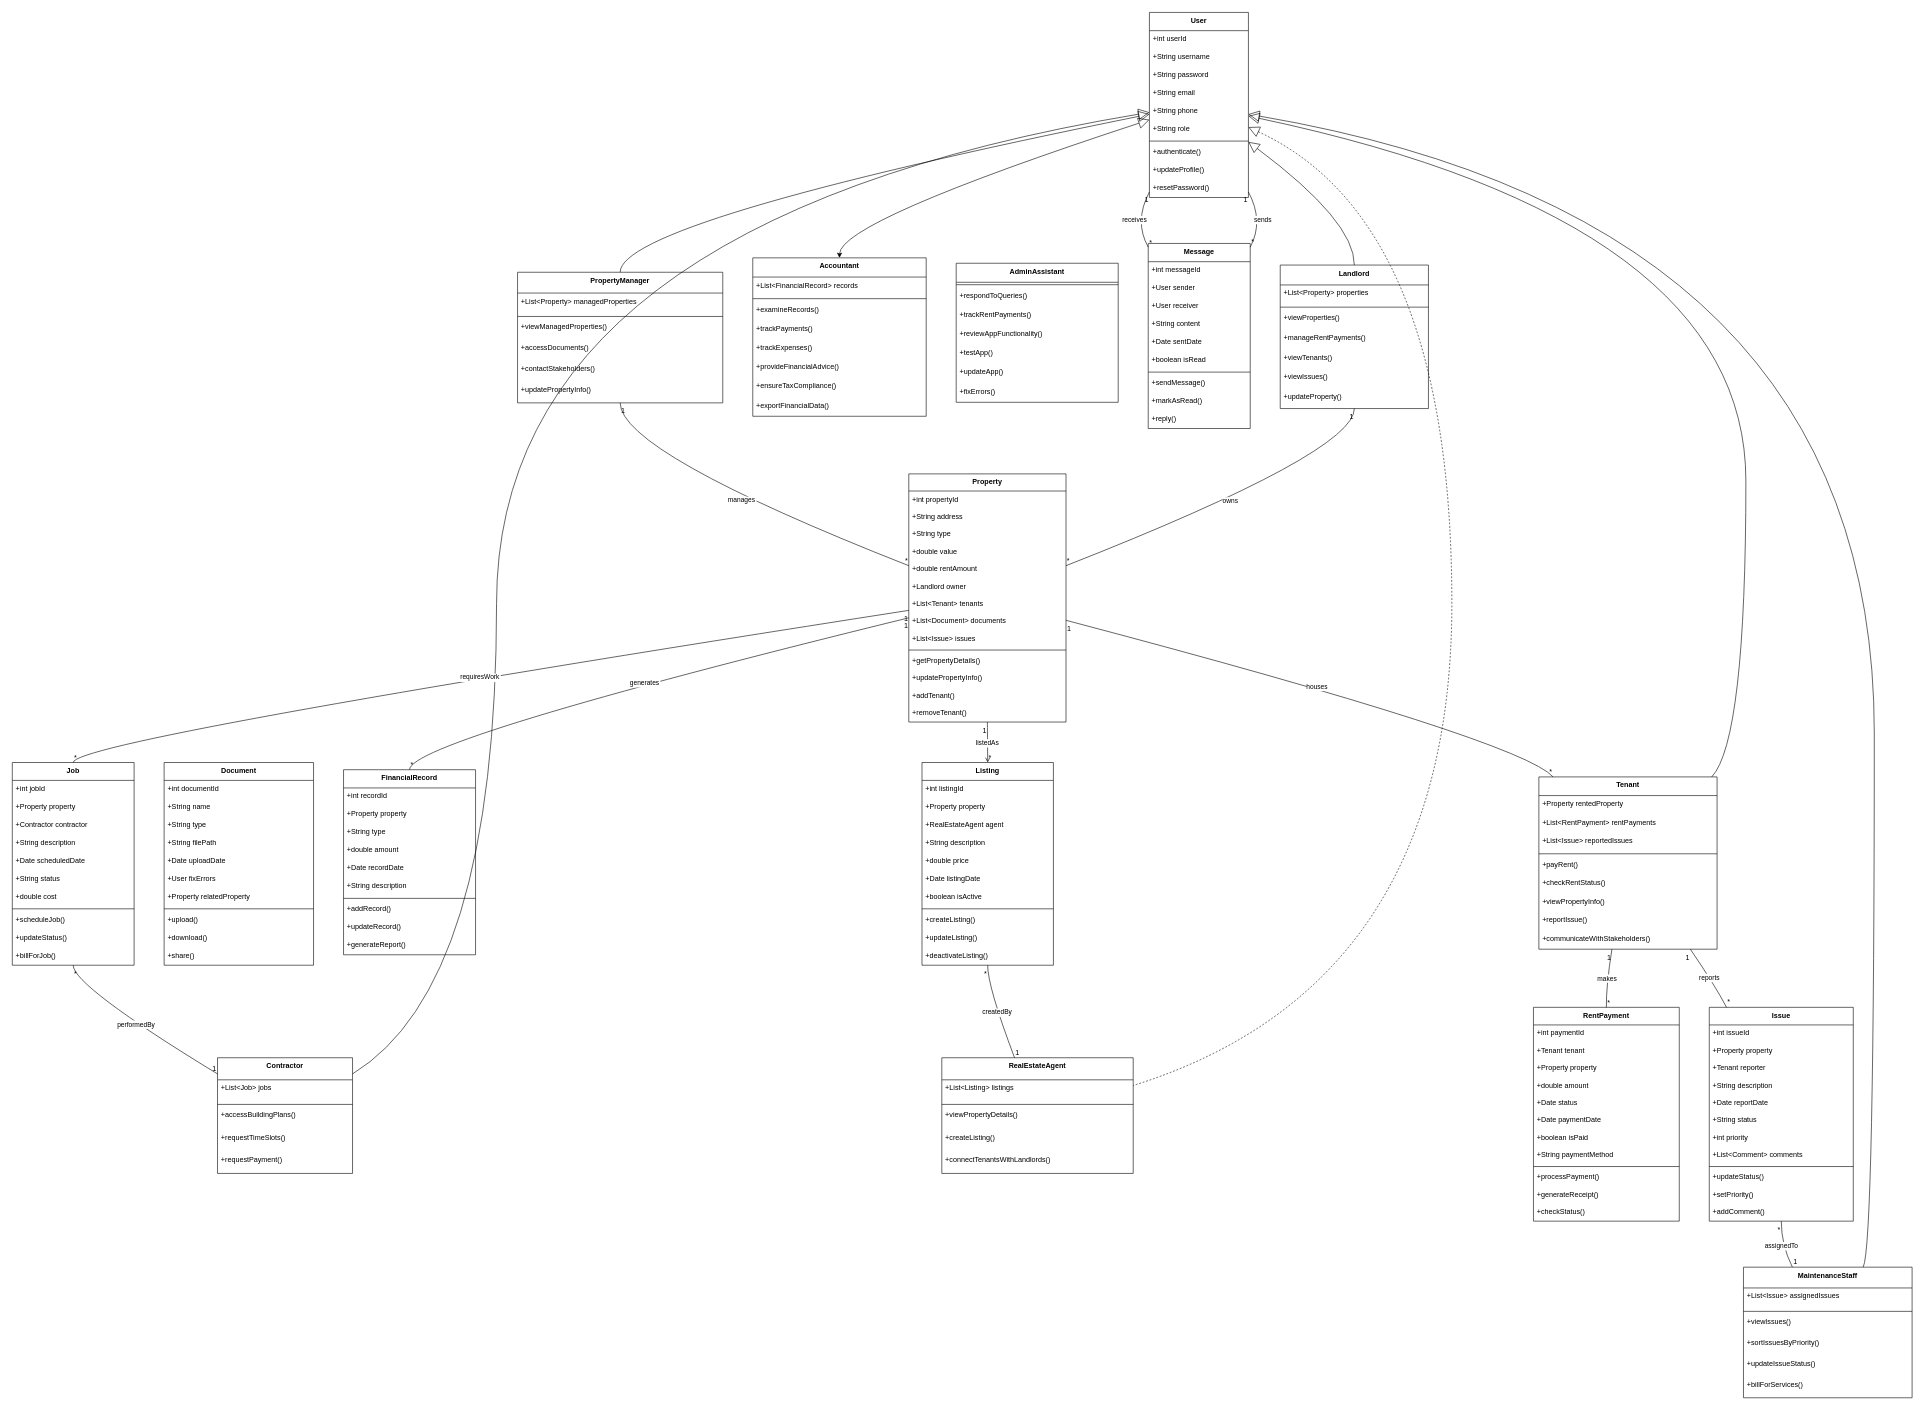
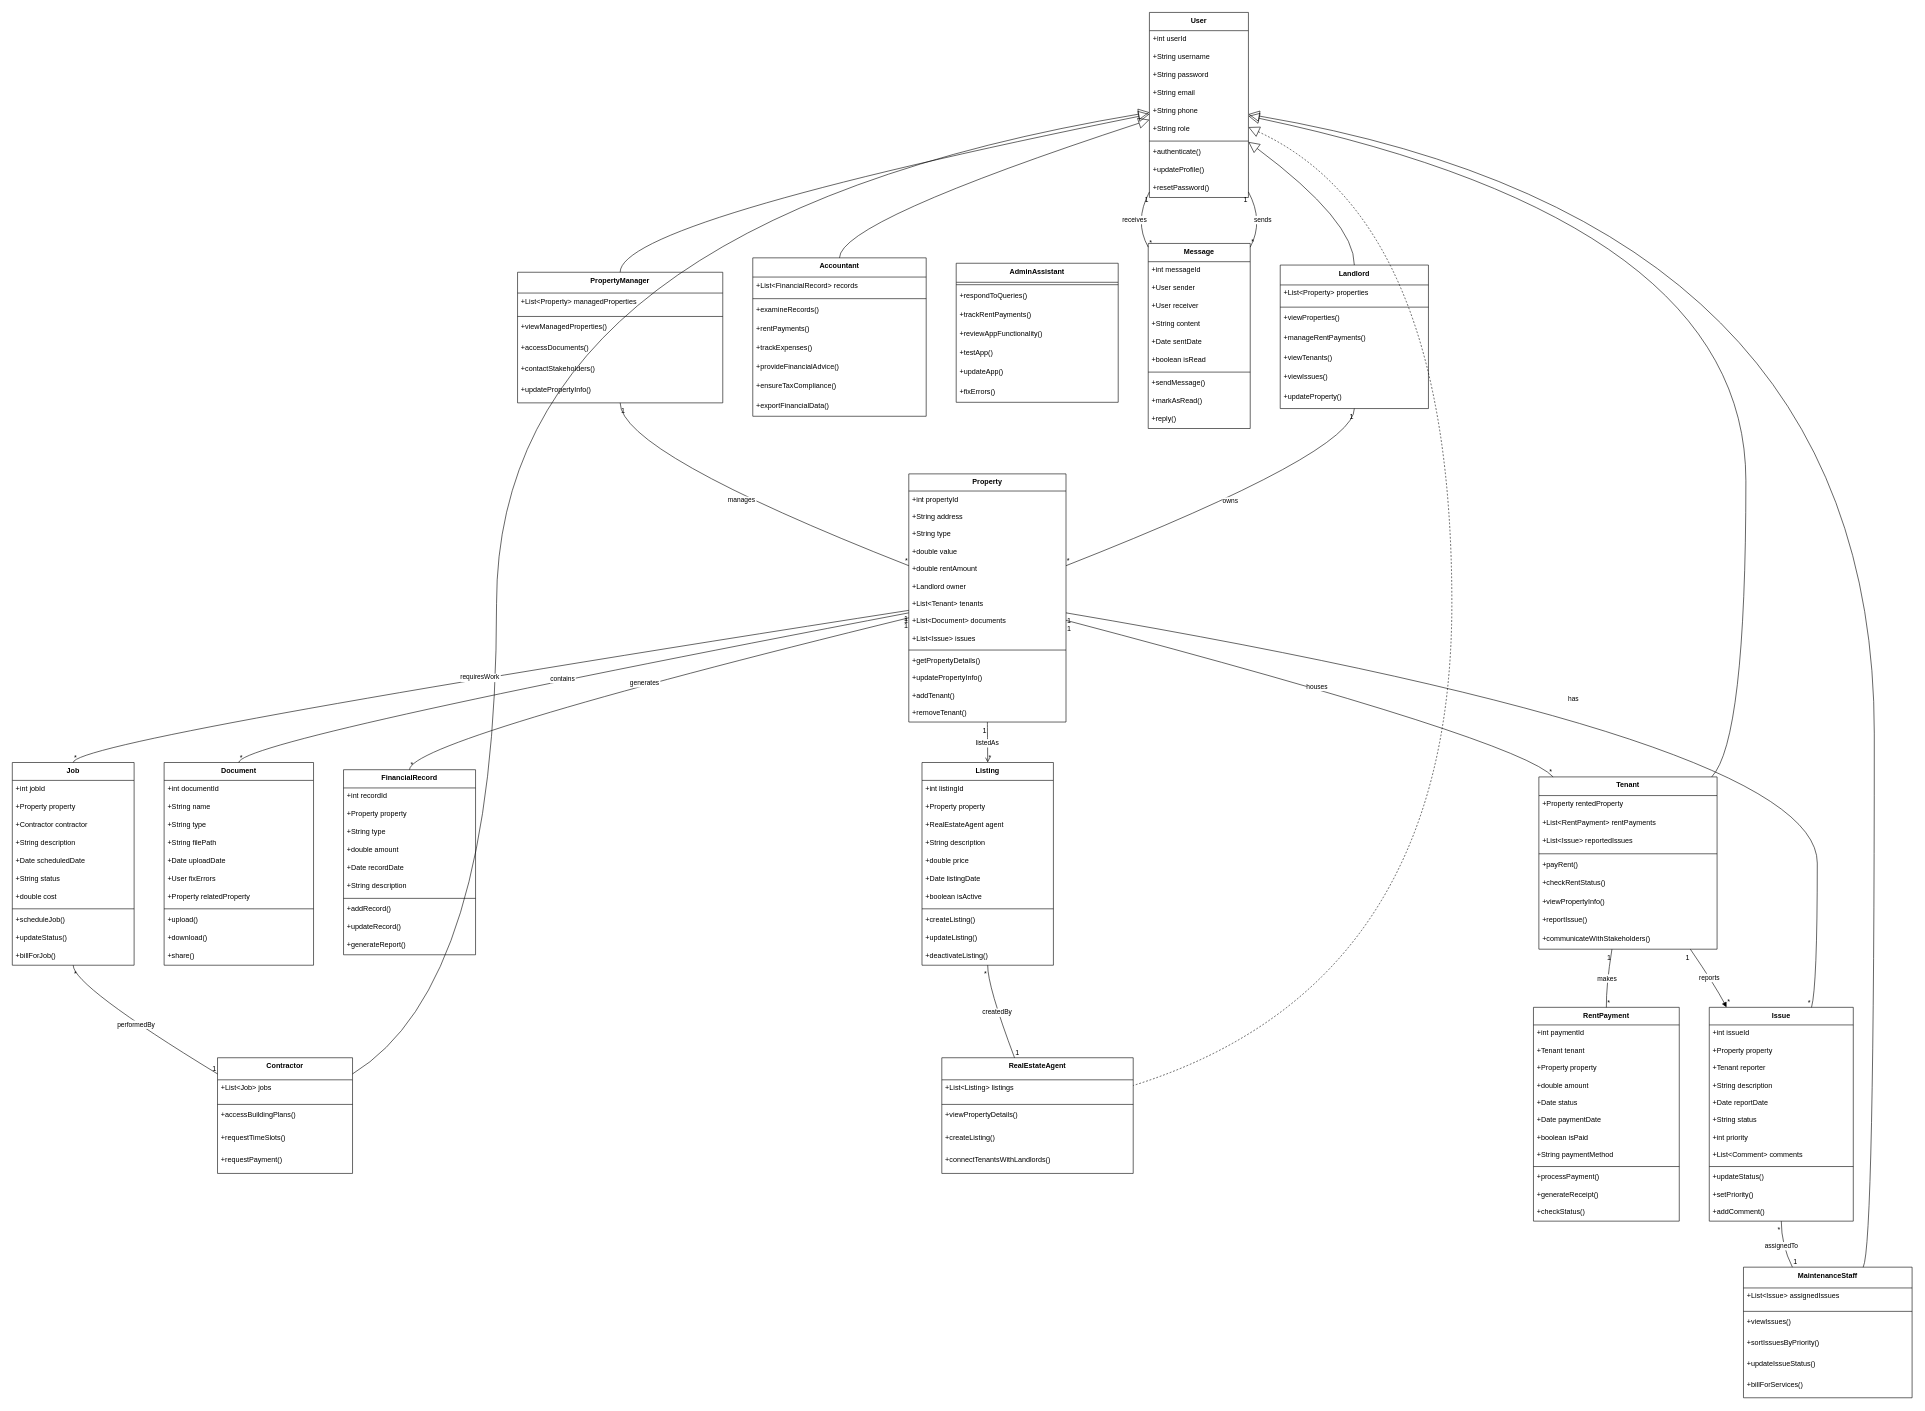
edge "User" -- "Accountant": arrowhead classic -> none
node "+trackPayments()": label "+trackPayments()" -> "+rentPayments()"
edge "Property" -- "Document": added, labels "1", "contains", "*"
edge "Property" -- "Issue": added, labels "1", "has", "*"
edge "Tenant" -- "Issue": arrowhead none -> block
